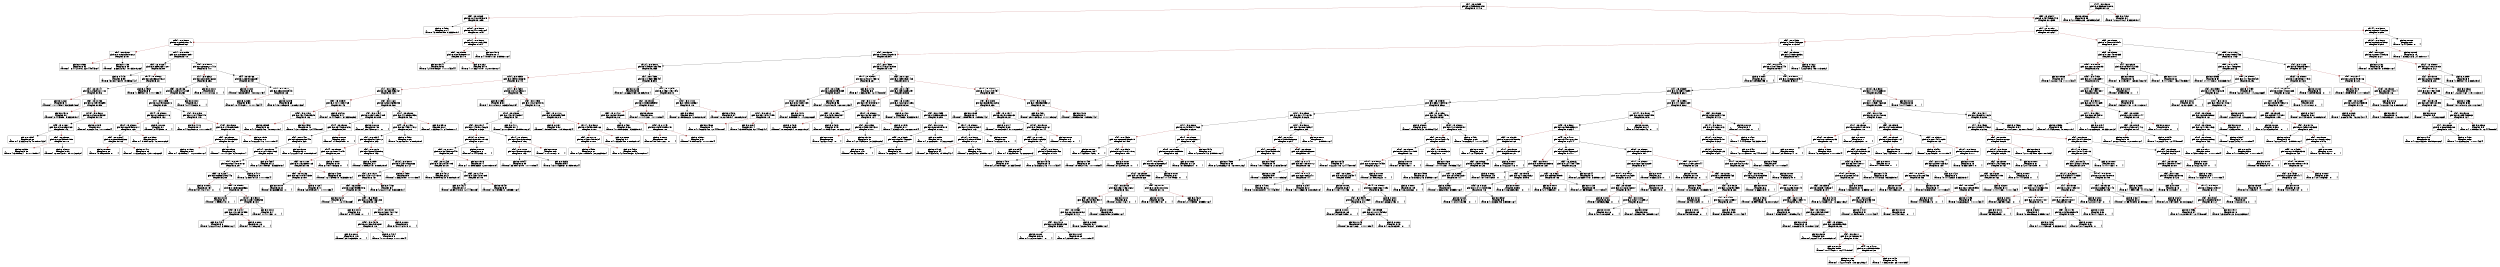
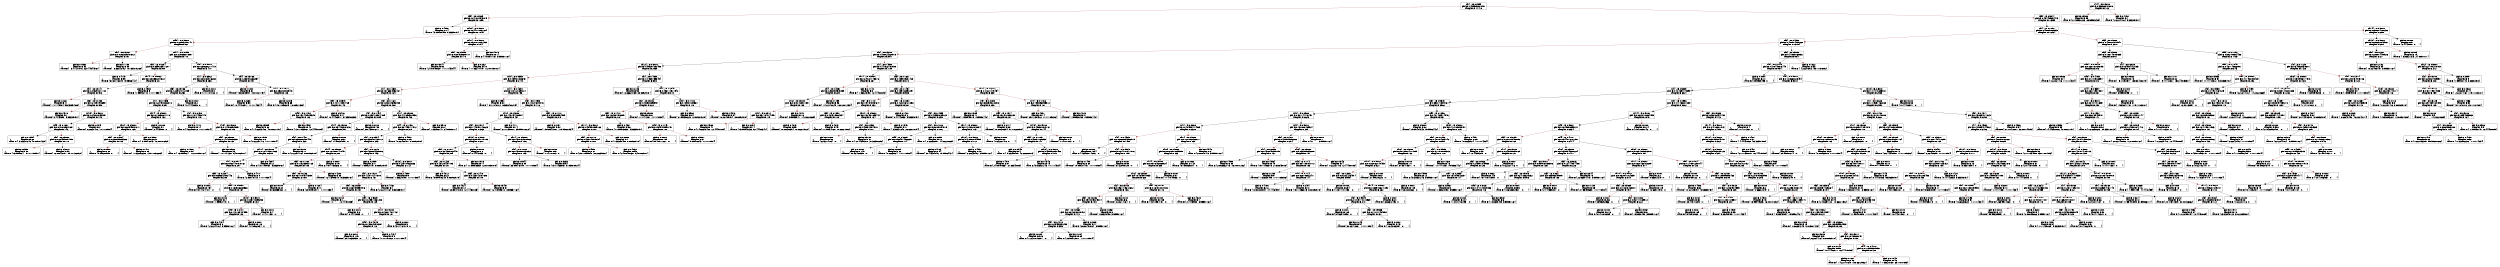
edge "X[4] <= 0.4770 gini = 0.0544076761291 samples = 2474" -> "X[3] <= 0.9811 gini = 0.0159916068386 samples = 1251": now "X[12] <= 0.5000 gini = 0.0335345386124 samples = 1477" -> "X[3] <= 0.9811 gini = 0.0159916068386 samples = 1251"
